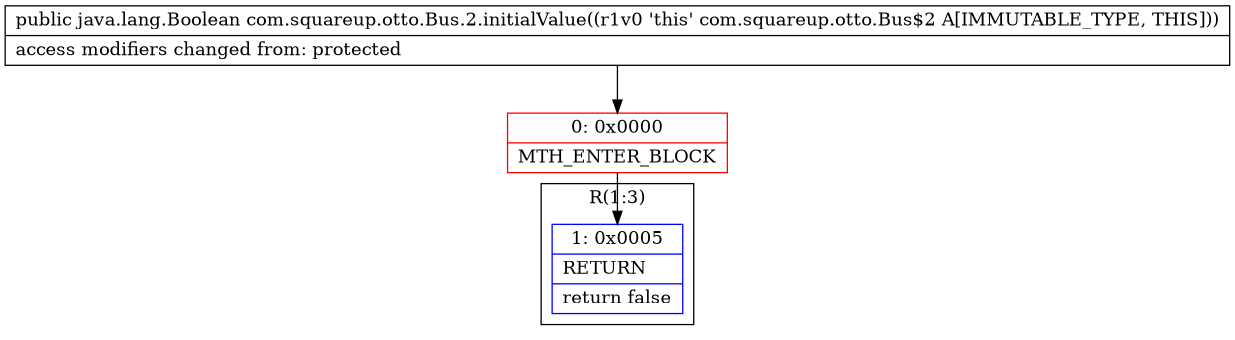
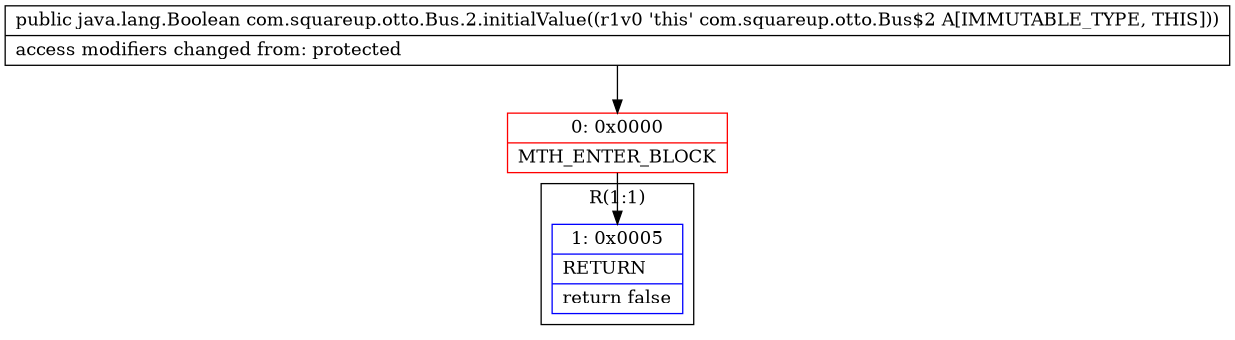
cluster "R(1:3)": label "R(1:3)" -> "R(1:1)"
